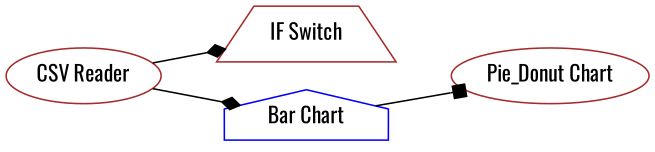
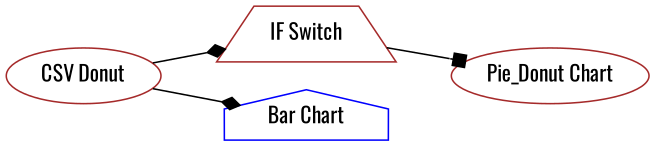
node "CSV Reader": label "CSV Reader" -> "CSV Donut"
edge "Bar Chart" -> "Pie_Donut Chart": now "IF Switch" -> "Pie_Donut Chart"
